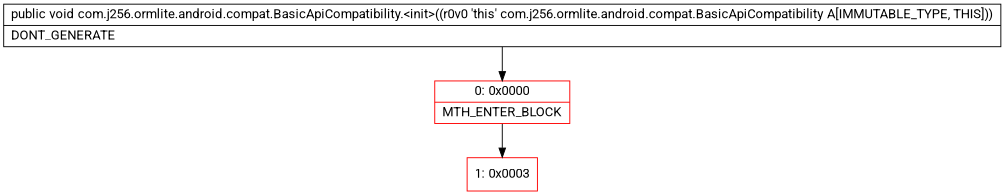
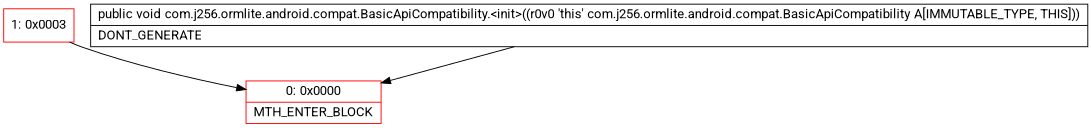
edge "0: 0x0000" -> "1: 0x0003": reversed
